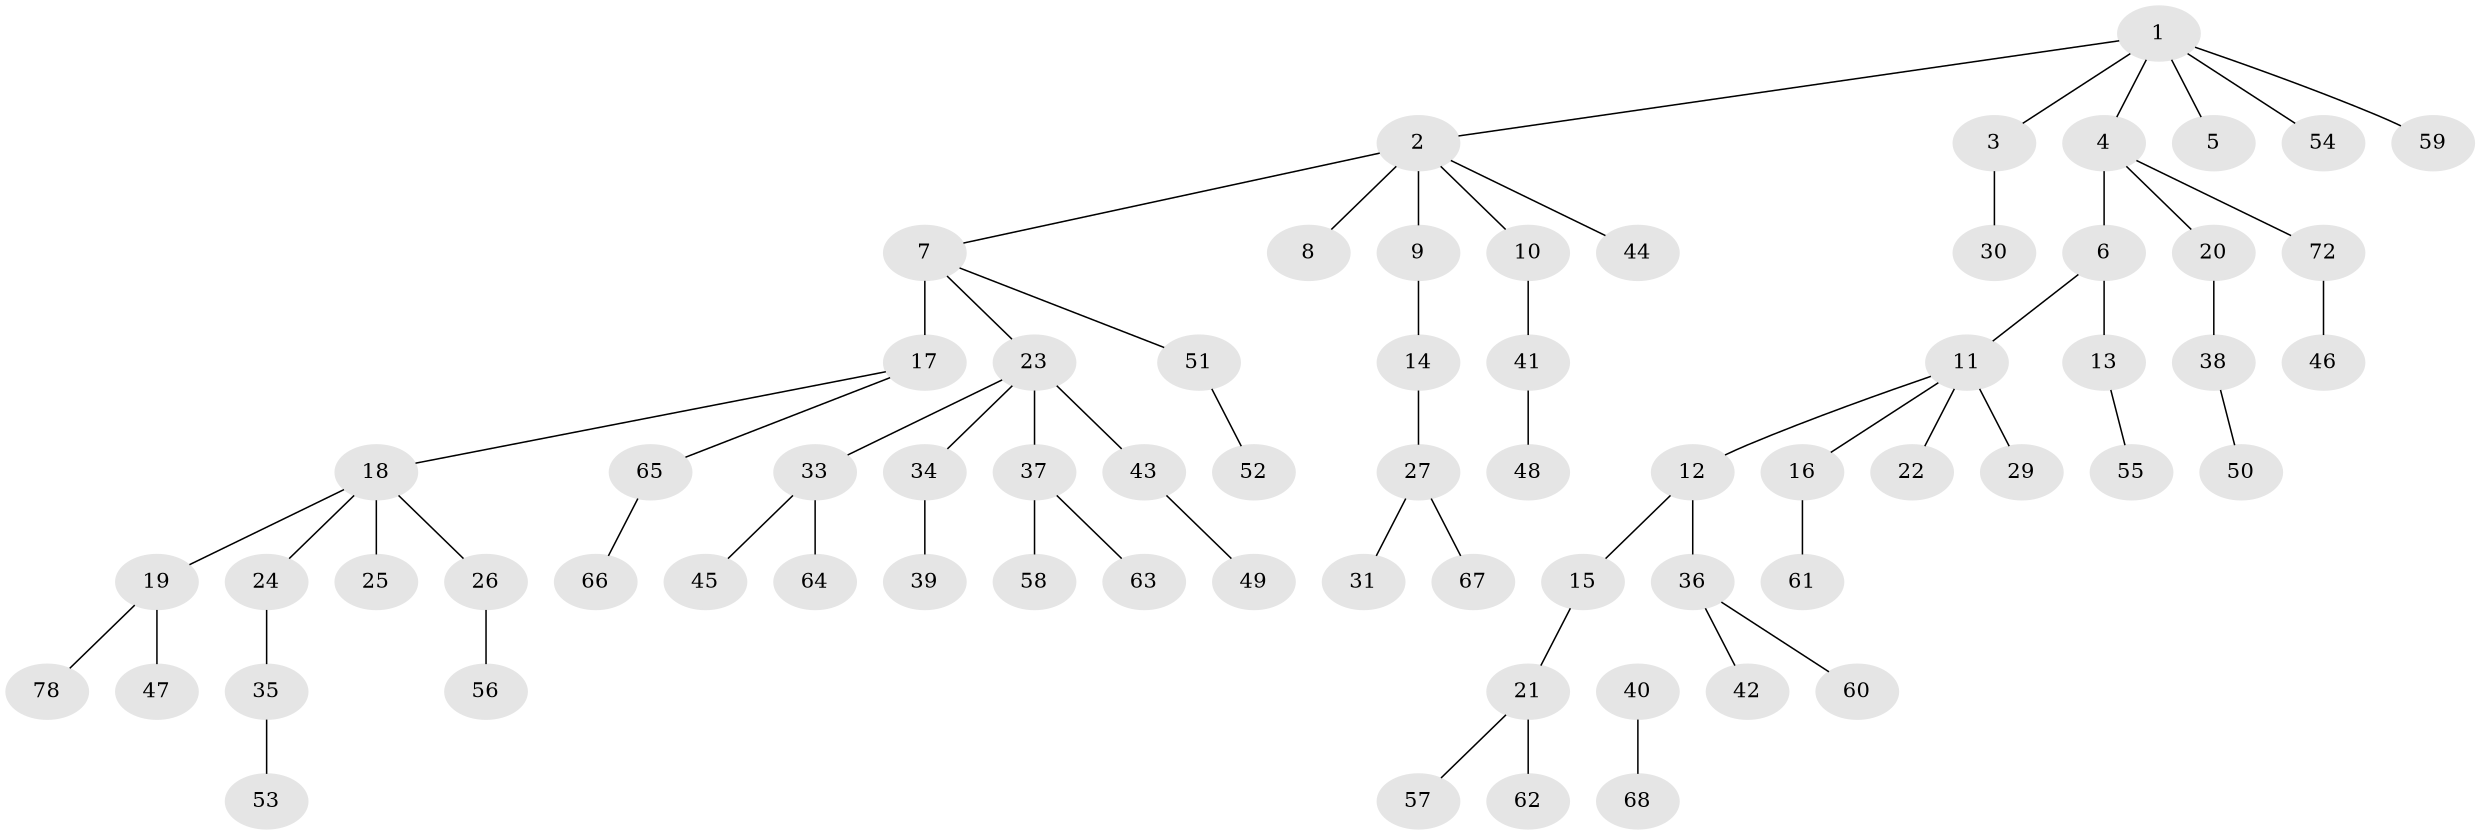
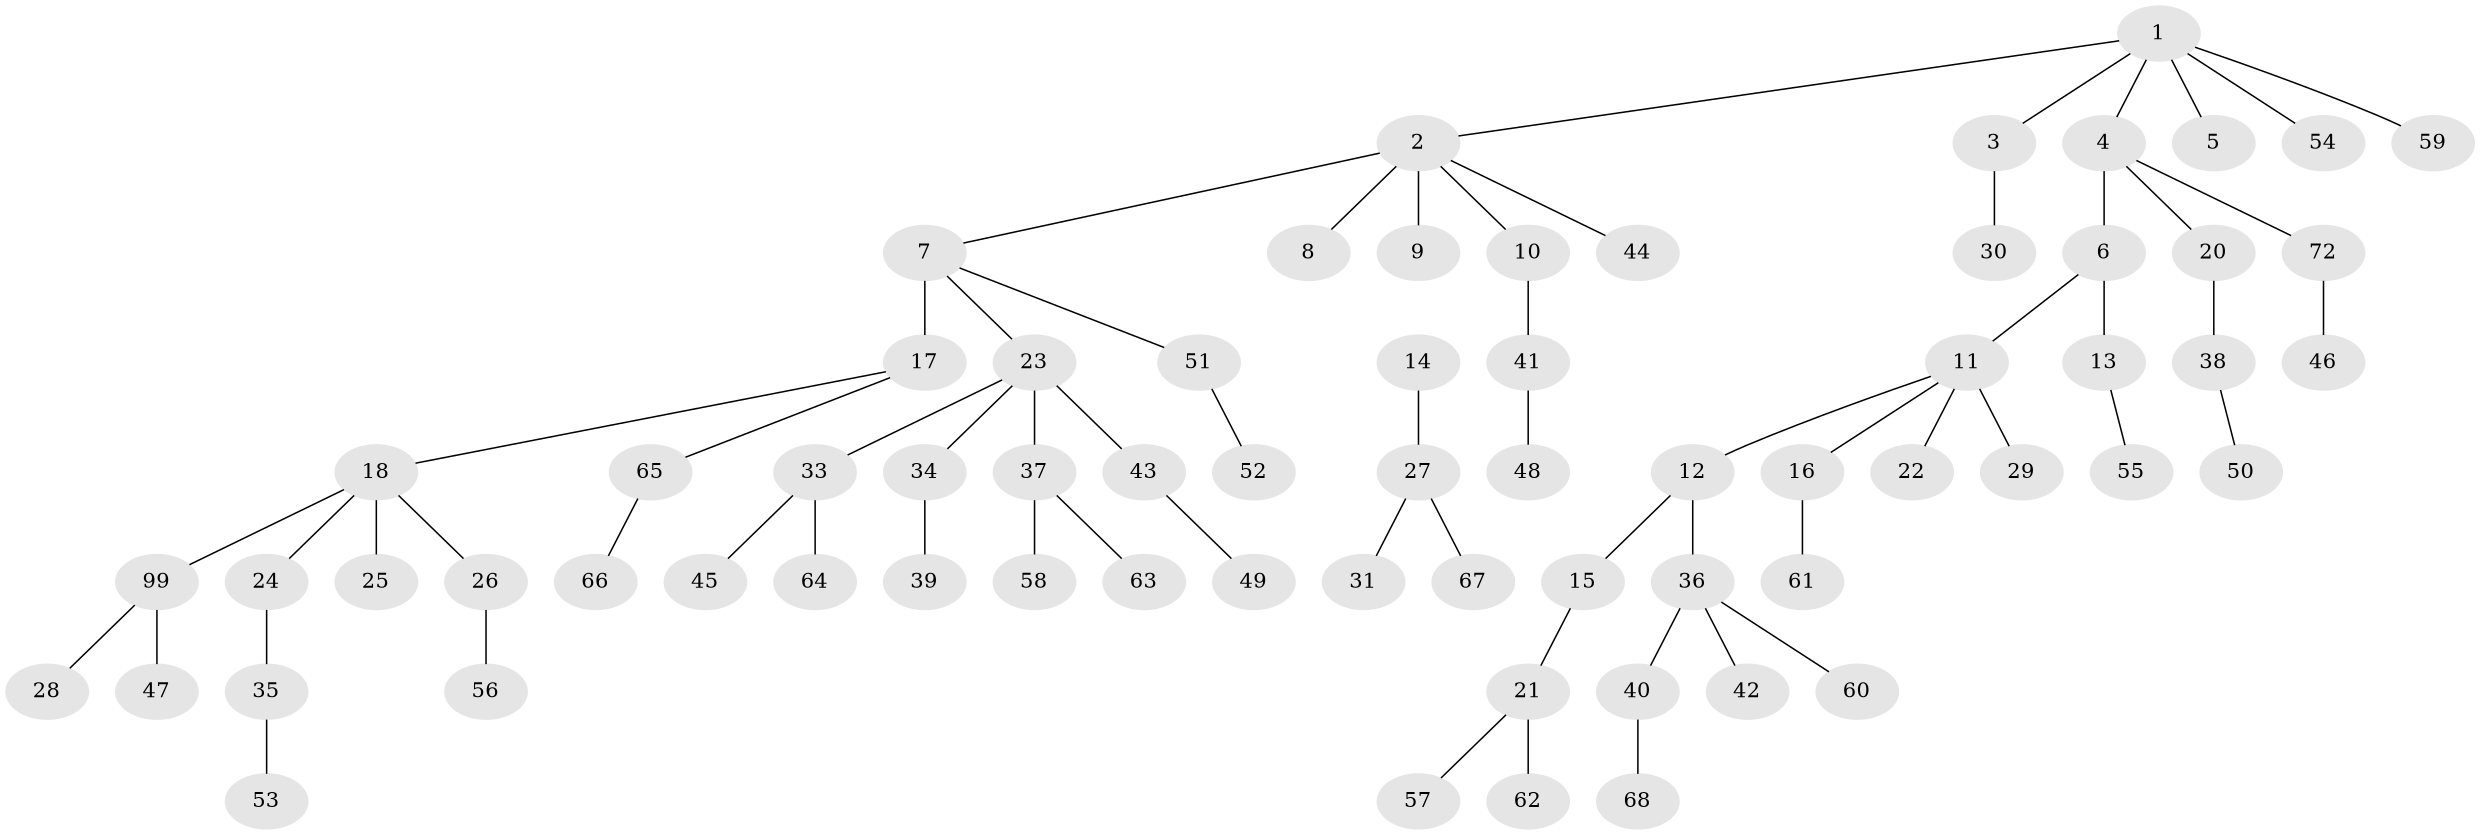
edge "9" -- "14": removed
node "19": label "19" -> "99"
edge "36" -- "40": added
node "78": label "78" -> "28"
